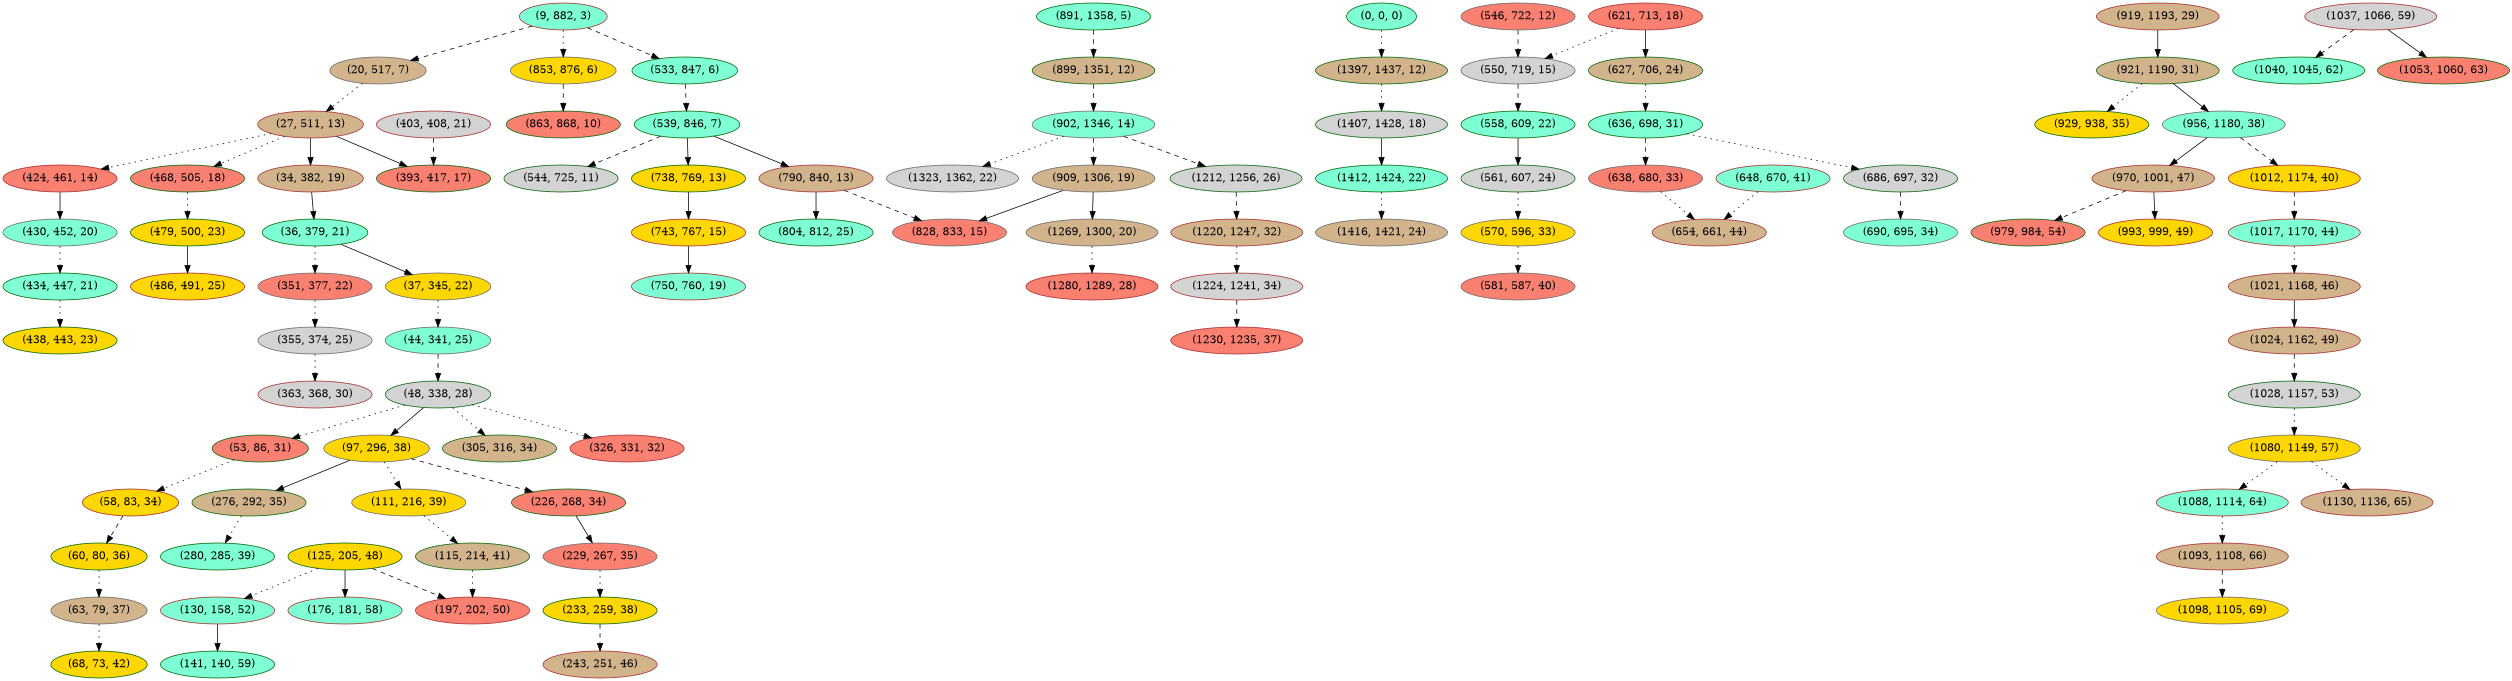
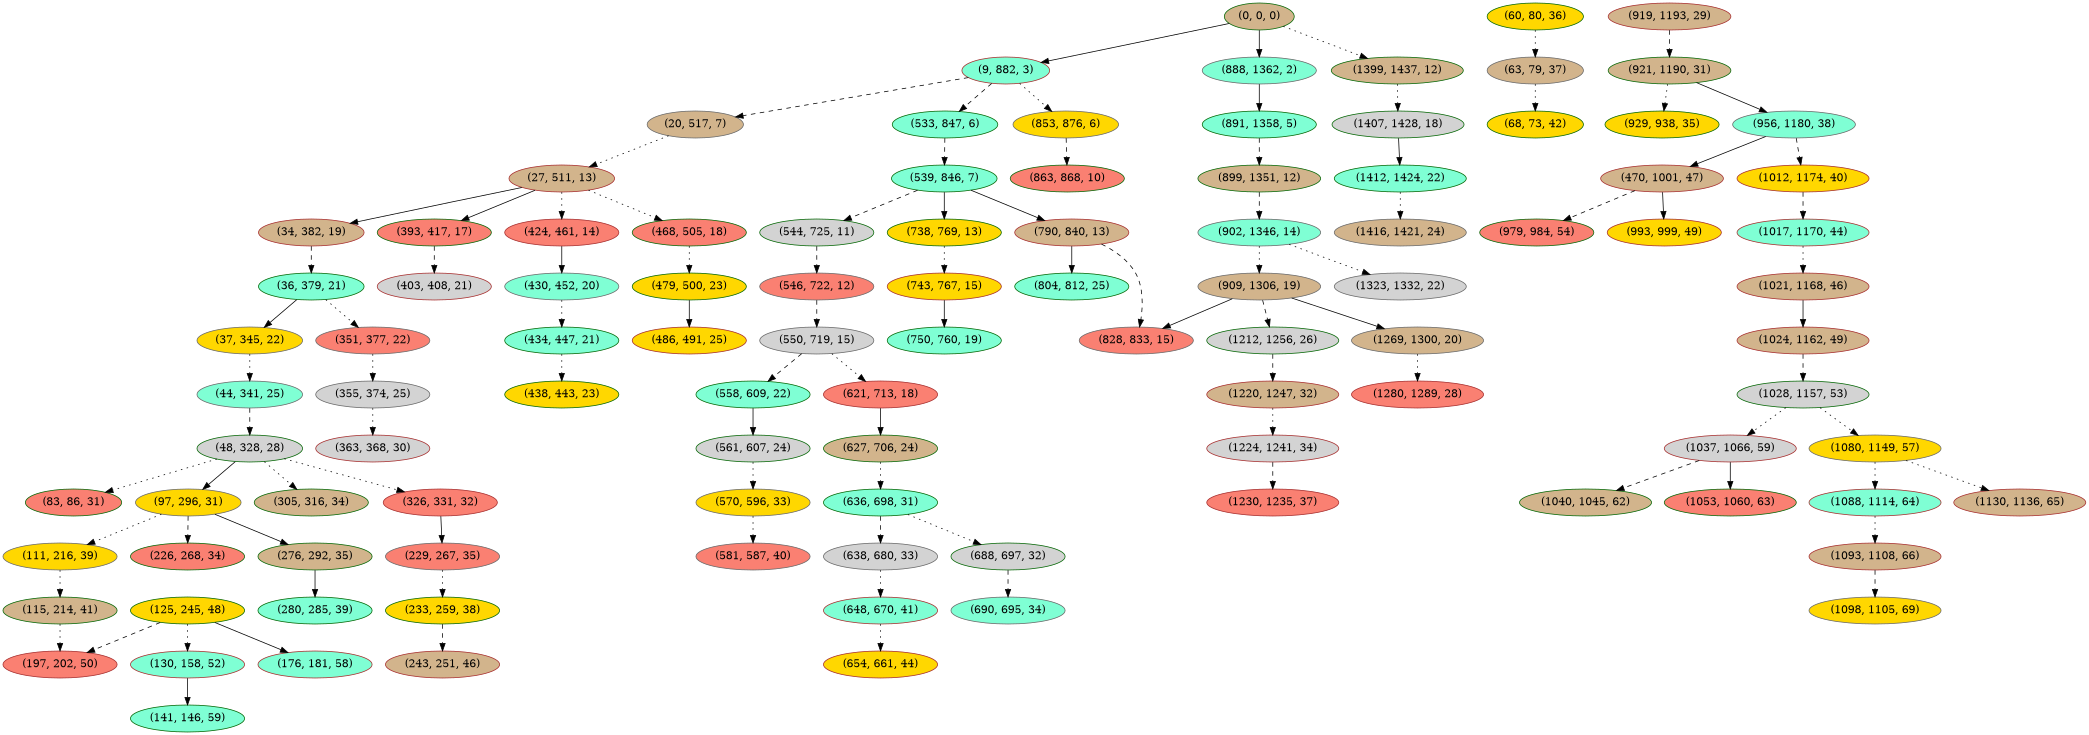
node "(0, 0, 0)": fillcolor aquamarine -> tan
edge "(919, 1193, 29)" -> "(921, 1190, 31)": style solid -> dashed
edge "(0, 0, 0)" -> "(9, 882, 3)": added
edge "(621, 713, 18)" -> "(550, 719, 15)": reversed
node "(888, 1362, 2)": added
node "(1397, 1437, 12)": label "(1397, 1437, 12)" -> "(1399, 1437, 12)"
node "(1040, 1045, 62)": fillcolor aquamarine -> tan
edge "(403, 408, 21)" -> "(393, 417, 17)": reversed
edge "(902, 1346, 14)" -> "(909, 1306, 19)": style dashed -> dotted
edge "(902, 1346, 14)" -> "(1212, 1256, 26)": now "(909, 1306, 19)" -> "(1212, 1256, 26)"
node "(1323, 1362, 22)": label "(1323, 1362, 22)" -> "(1323, 1332, 22)"
node "(638, 680, 33)": fillcolor salmon -> lightgrey
node "(686, 697, 32)": label "(686, 697, 32)" -> "(688, 697, 32)"
node "(970, 1001, 47)": label "(970, 1001, 47)" -> "(470, 1001, 47)"
edge "(34, 382, 19)" -> "(36, 379, 21)": style solid -> dashed
edge "(738, 769, 13)" -> "(743, 767, 15)": style solid -> dotted
edge "(638, 680, 33)" -> "(654, 661, 44)": now "(638, 680, 33)" -> "(648, 670, 41)"
node "(654, 661, 44)": fillcolor tan -> gold
edge "(544, 725, 11)" -> "(546, 722, 12)": added
node "(750, 760, 19)": color brown -> darkgreen
node "(48, 338, 28)": label "(48, 338, 28)" -> "(48, 328, 28)"
edge "(1028, 1157, 53)" -> "(1037, 1066, 59)": added
node "(53, 86, 31)": label "(53, 86, 31)" -> "(83, 86, 31)"
node "(97, 296, 38)": label "(97, 296, 38)" -> "(97, 296, 31)"
node "(58, 83, 34)": removed
edge "(276, 292, 35)" -> "(280, 285, 39)": style dotted -> solid
edge "(226, 268, 34)" -> "(229, 267, 35)": now "(326, 331, 32)" -> "(229, 267, 35)"
node "(125, 205, 48)": label "(125, 205, 48)" -> "(125, 245, 48)"
node "(141, 140, 59)": label "(141, 140, 59)" -> "(141, 146, 59)"
